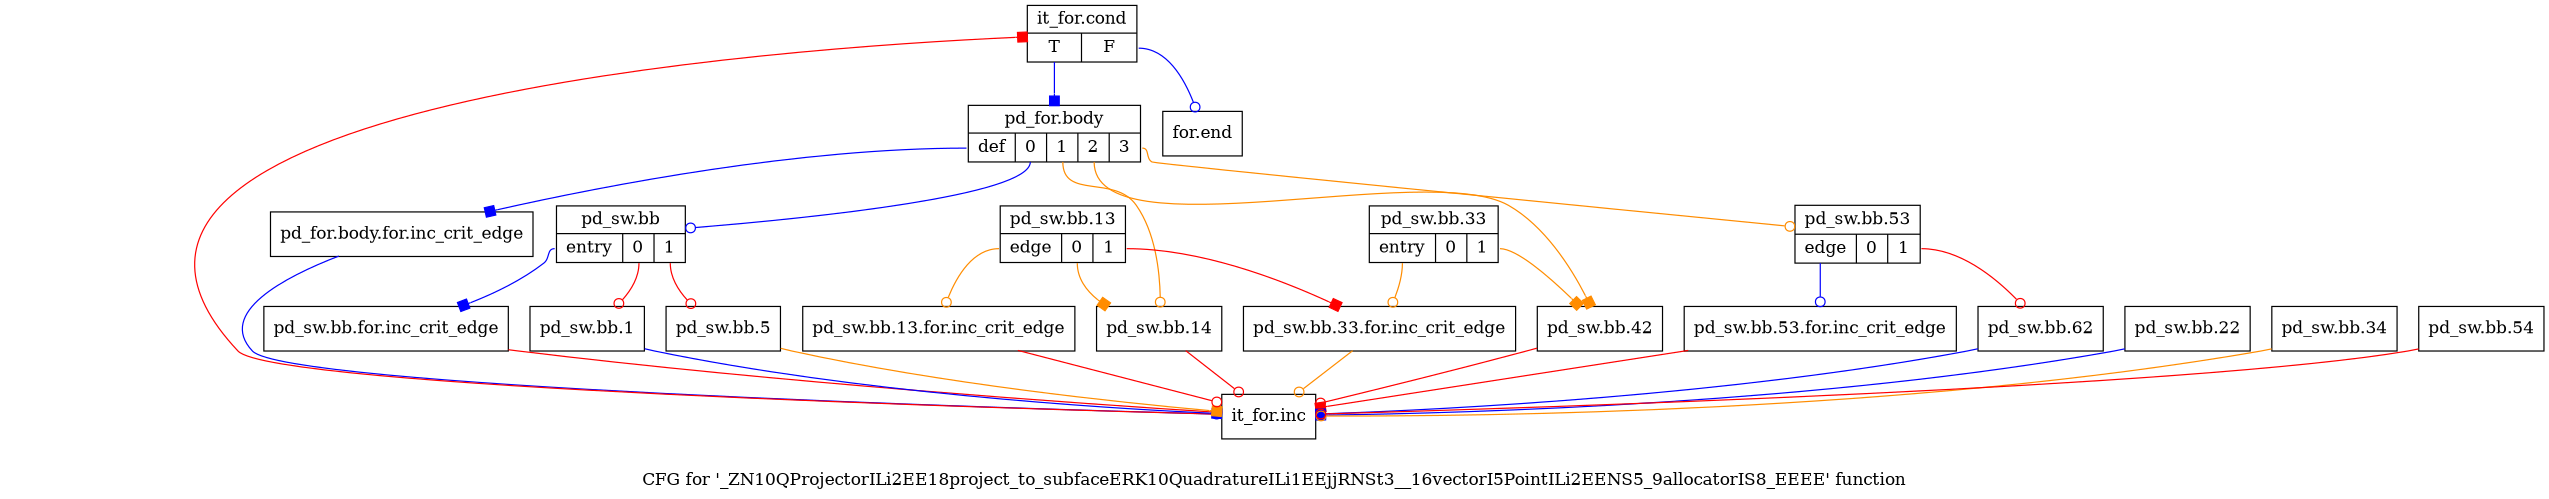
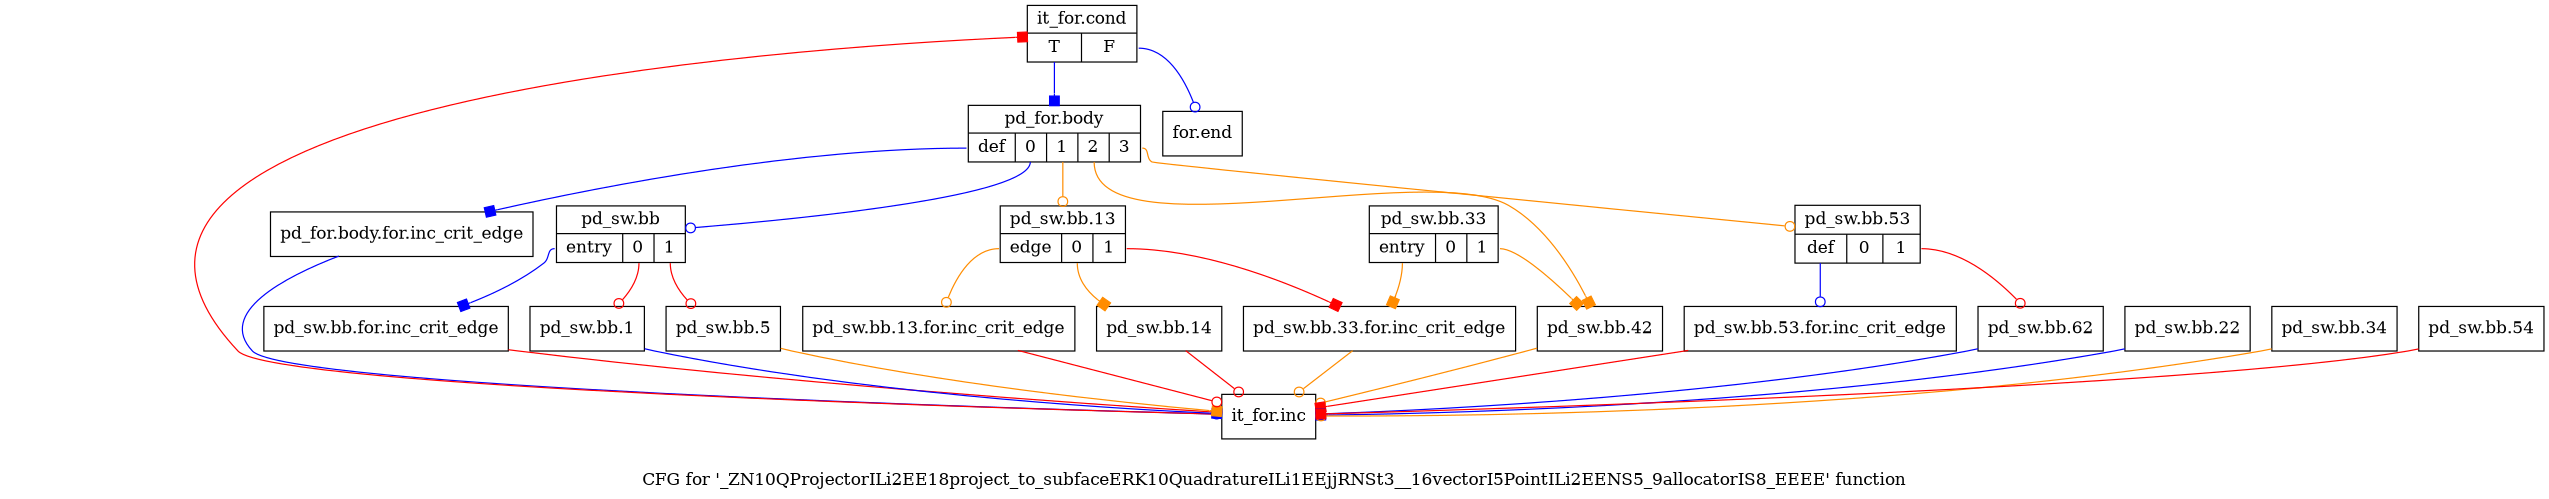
edge "pd_for.body" -> "pd_sw.bb.14": now "pd_for.body" -> "pd_sw.bb.13"
node "pd_sw.bb.53": text "edge" -> "def"
edge "pd_sw.bb.33" -> "pd_sw.bb.33.for.inc_crit_edge": arrowhead odot -> box
edge "pd_sw.bb.42" -> "it_for.inc": color red -> darkorange
edge "pd_sw.bb.54" -> "it_for.inc": arrowhead odot -> box
